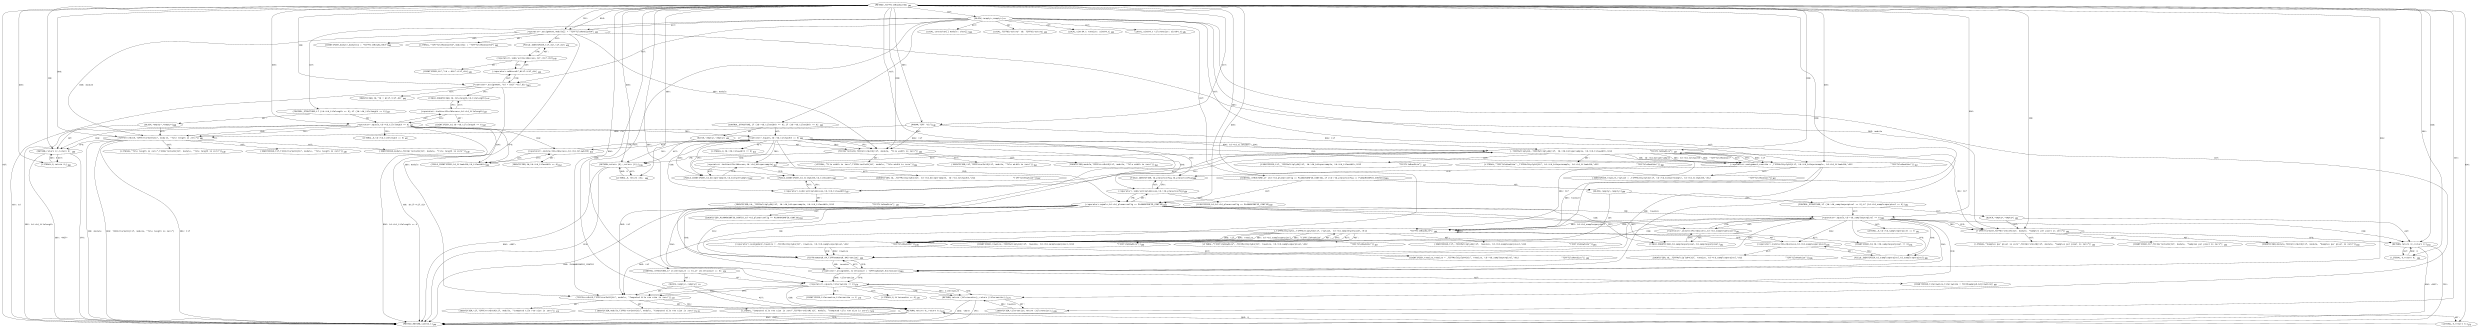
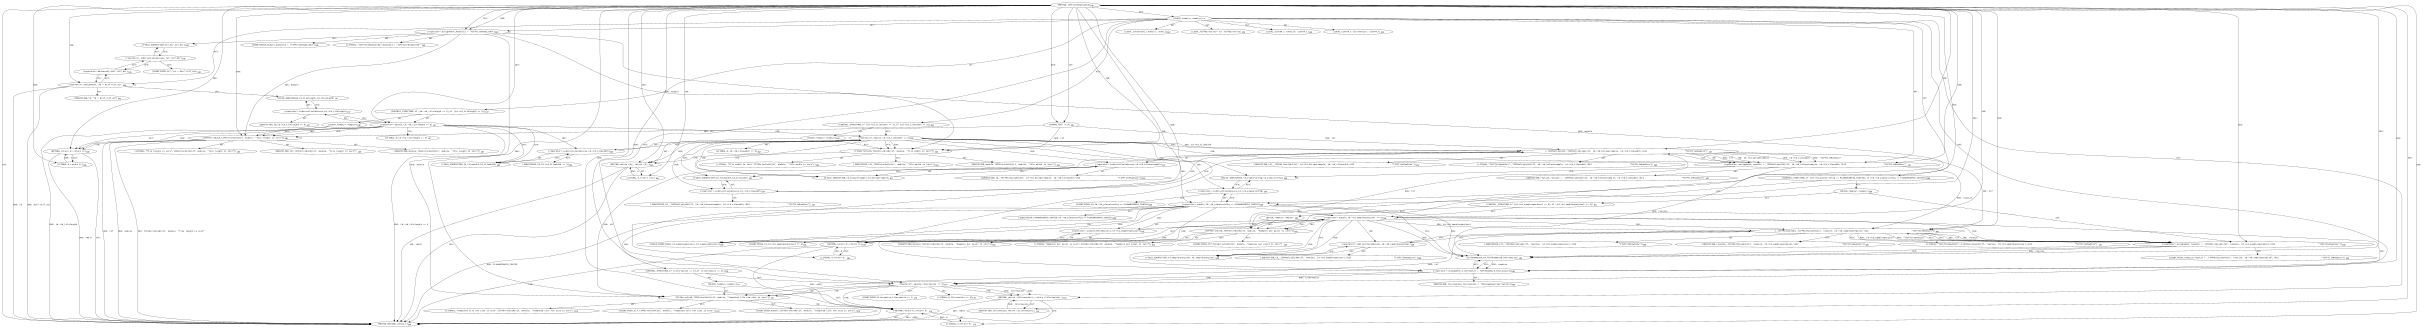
node "(LITERAL,0,td->td_samplesperpixel == 0)": removed
edge "(IDENTIFIER,tilerowsize,return (tilerowsize);)" -> "(RETURN,return (tilerowsize);,return (tilerowsize);)": label "DDG: rowsize" -> "DDG: tilerowsize"
